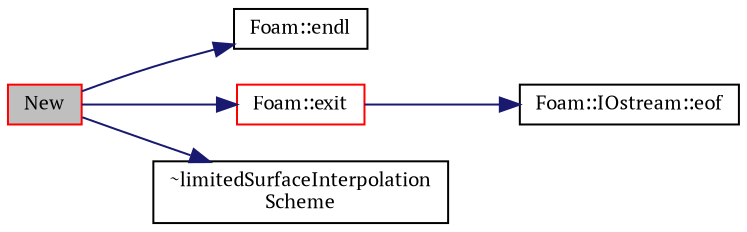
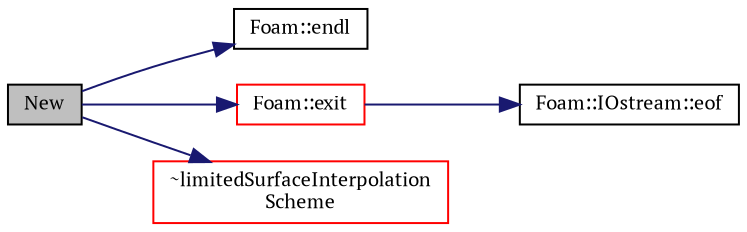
node "New": color red -> black
node "~limitedSurfaceInterpolation Scheme": color black -> red
